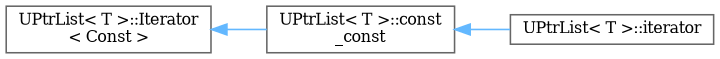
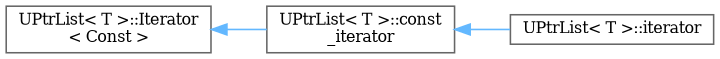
node "UPtrList< T >::const _const": label "UPtrList< T >::const _const" -> "UPtrList< T >::const _iterator"
